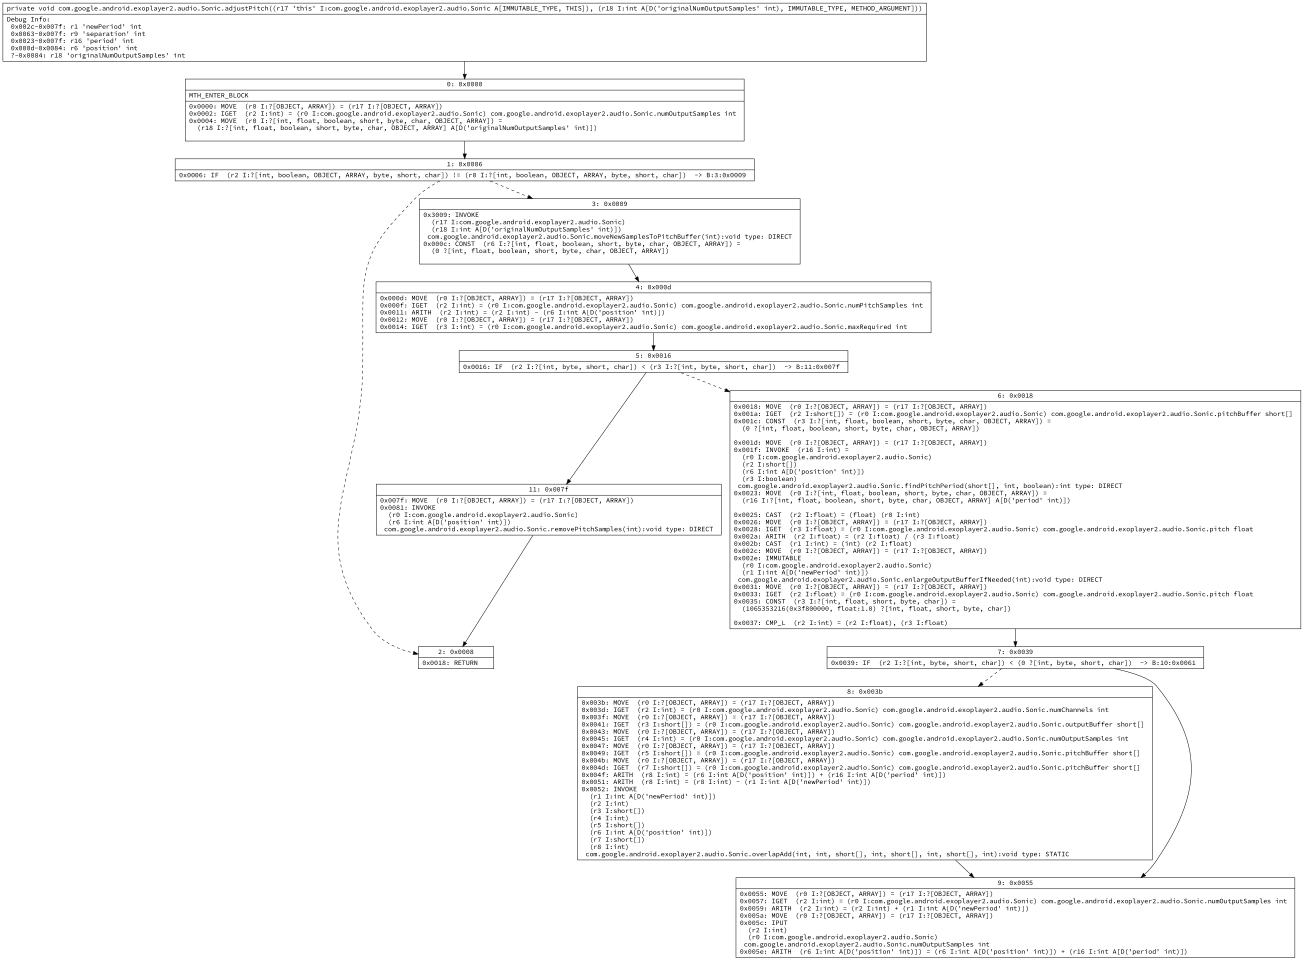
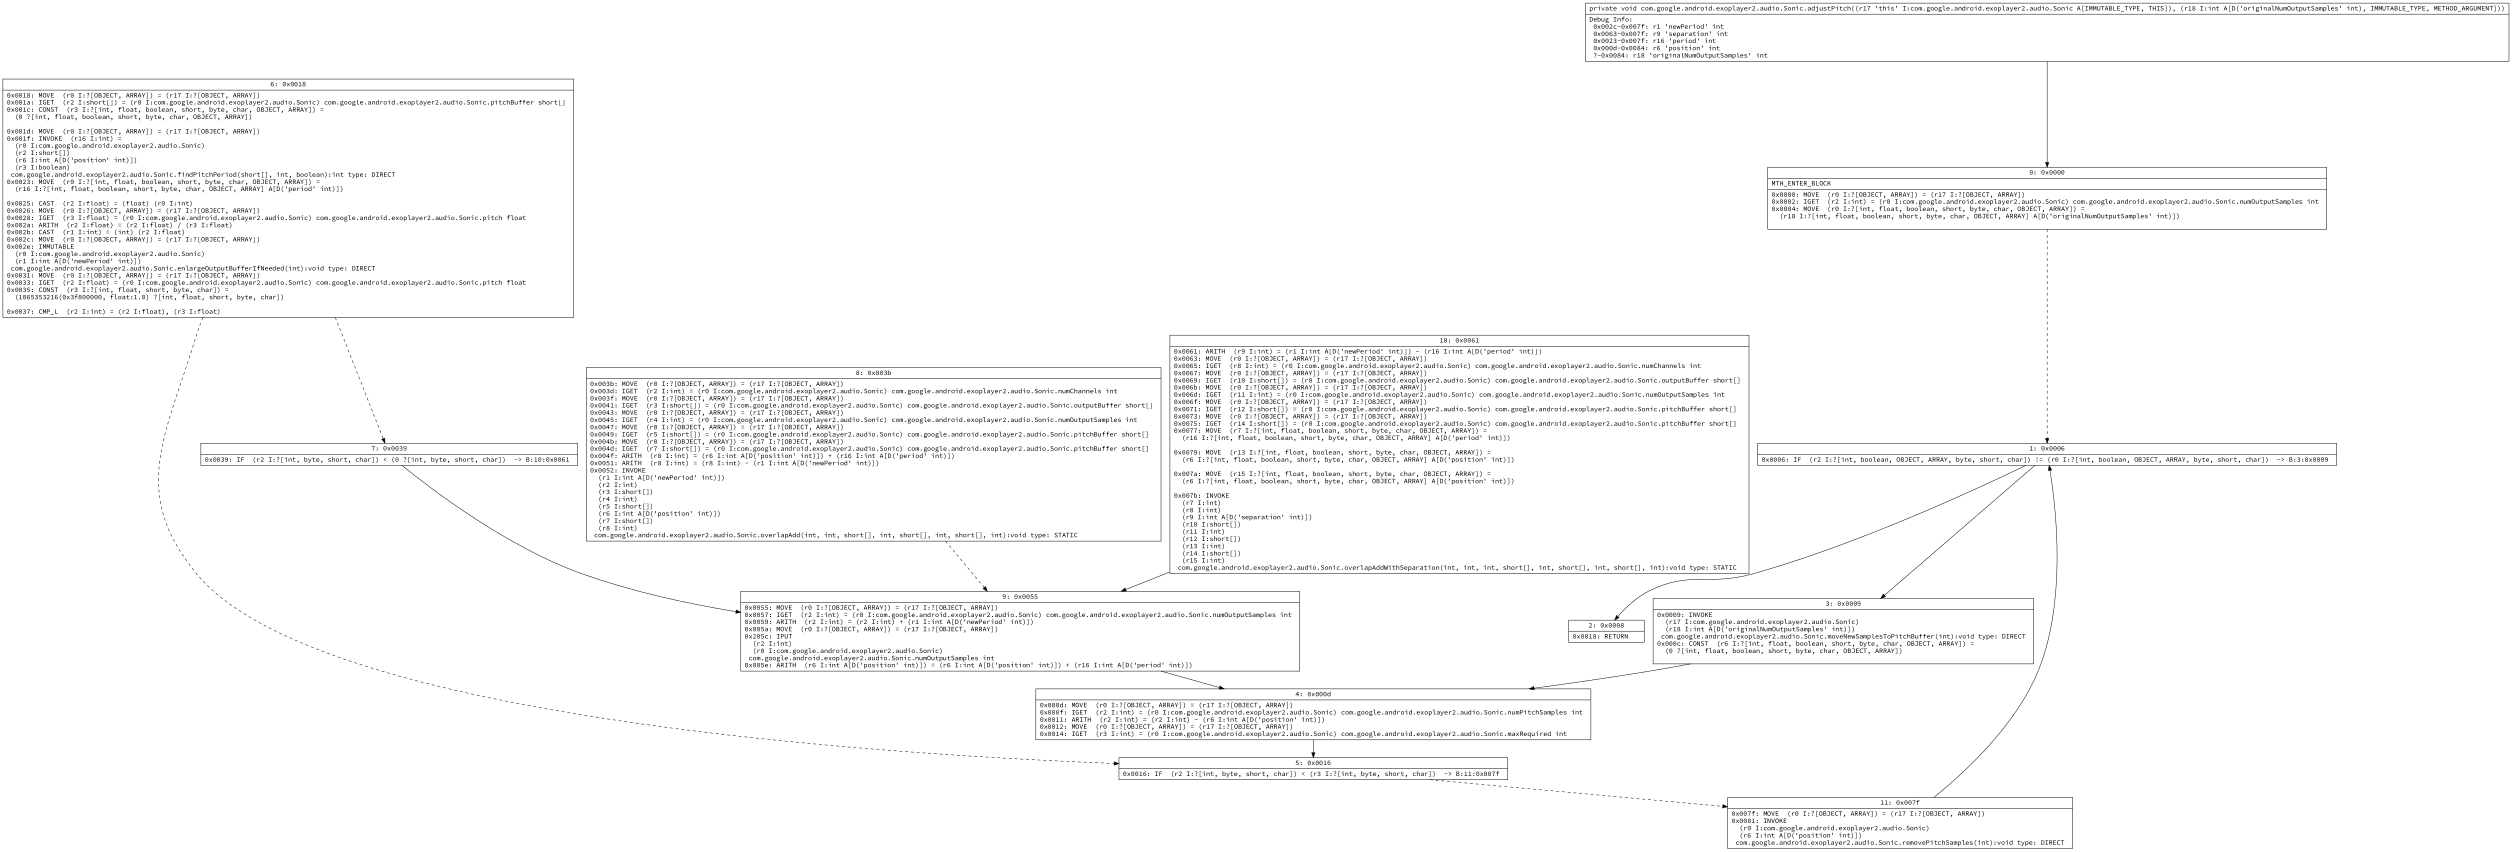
edge "0: 0x0000" -> "1: 0x0006": style solid -> dashed
edge "1: 0x0006" -> "3: 0x0009": style dashed -> solid
node "3: 0x0009": text "0x3009: INVOKE" -> "0x0009: INVOKE"
edge "5: 0x0016" -> "6: 0x0018": reversed
edge "1: 0x0006" -> "2: 0x0008": style dashed -> solid
edge "5: 0x0016" -> "11: 0x007f": style solid -> dashed
node "10: 0x0061": added
edge "11: 0x007f" -> "2: 0x0008": now "11: 0x007f" -> "1: 0x0006"
edge "6: 0x0018" -> "7: 0x0039": style solid -> dashed
edge "7: 0x0039" -> "8: 0x003b": removed
edge "9: 0x0055" -> "4: 0x000d": added
edge "8: 0x003b" -> "9: 0x0055": style solid -> dashed
node "9: 0x0055": text "0x005c: IPUT" -> "0x205c: IPUT"
